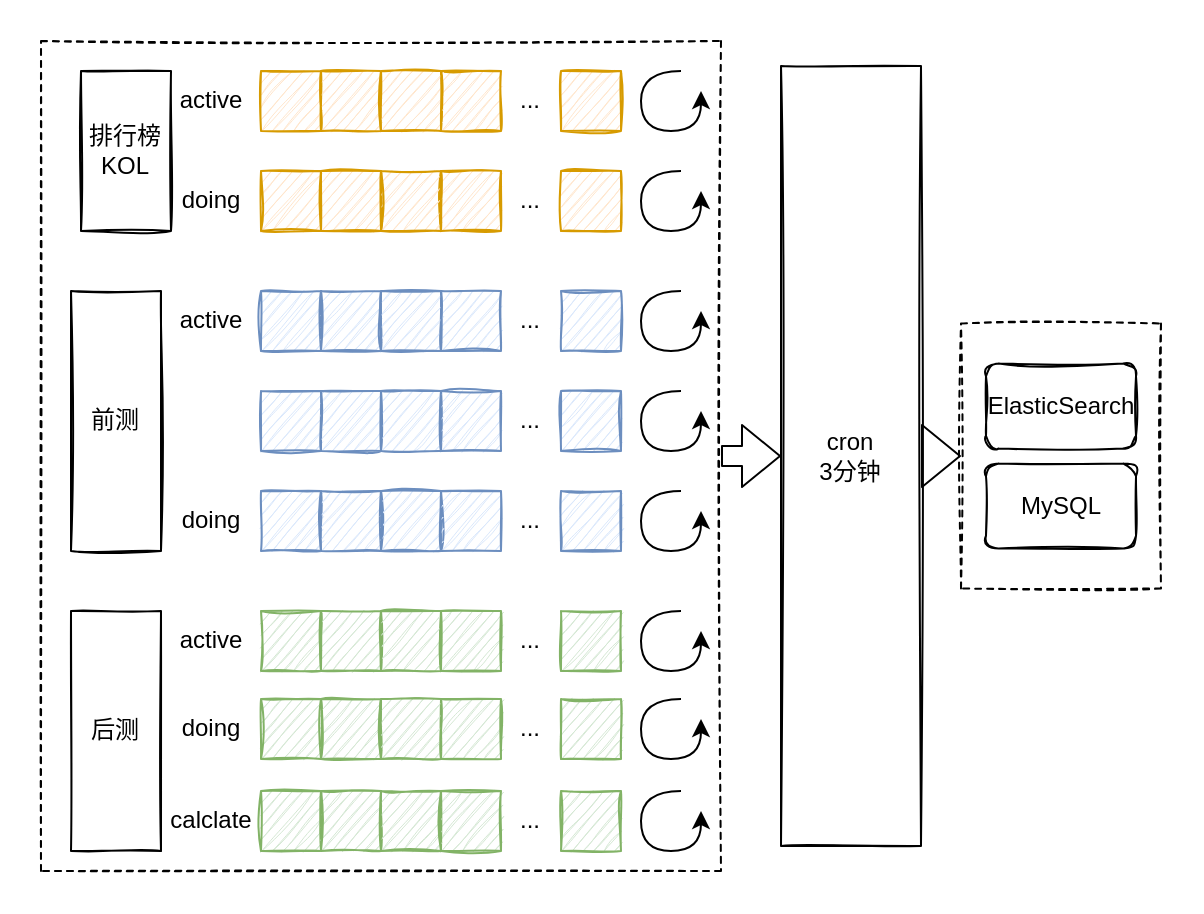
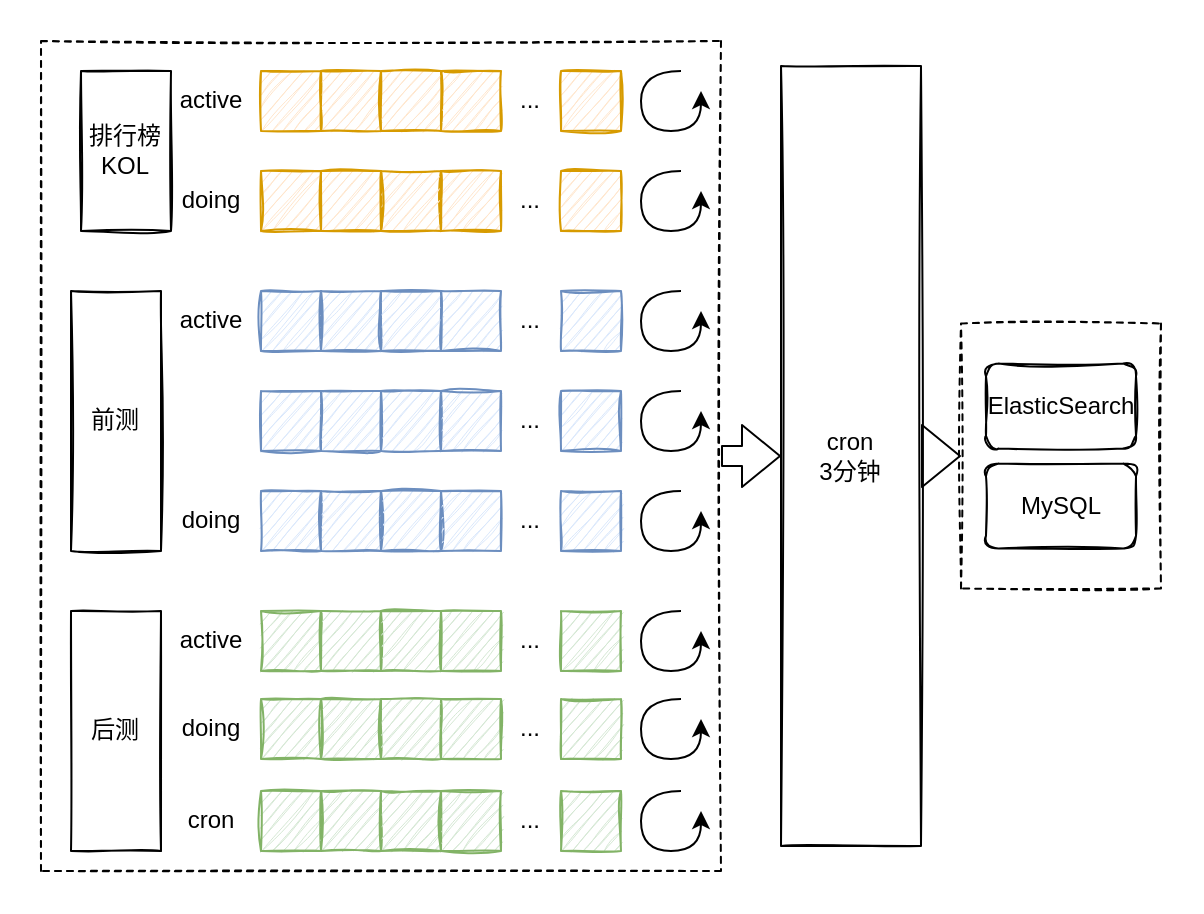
node "calclate": label "calclate" -> "cron"
